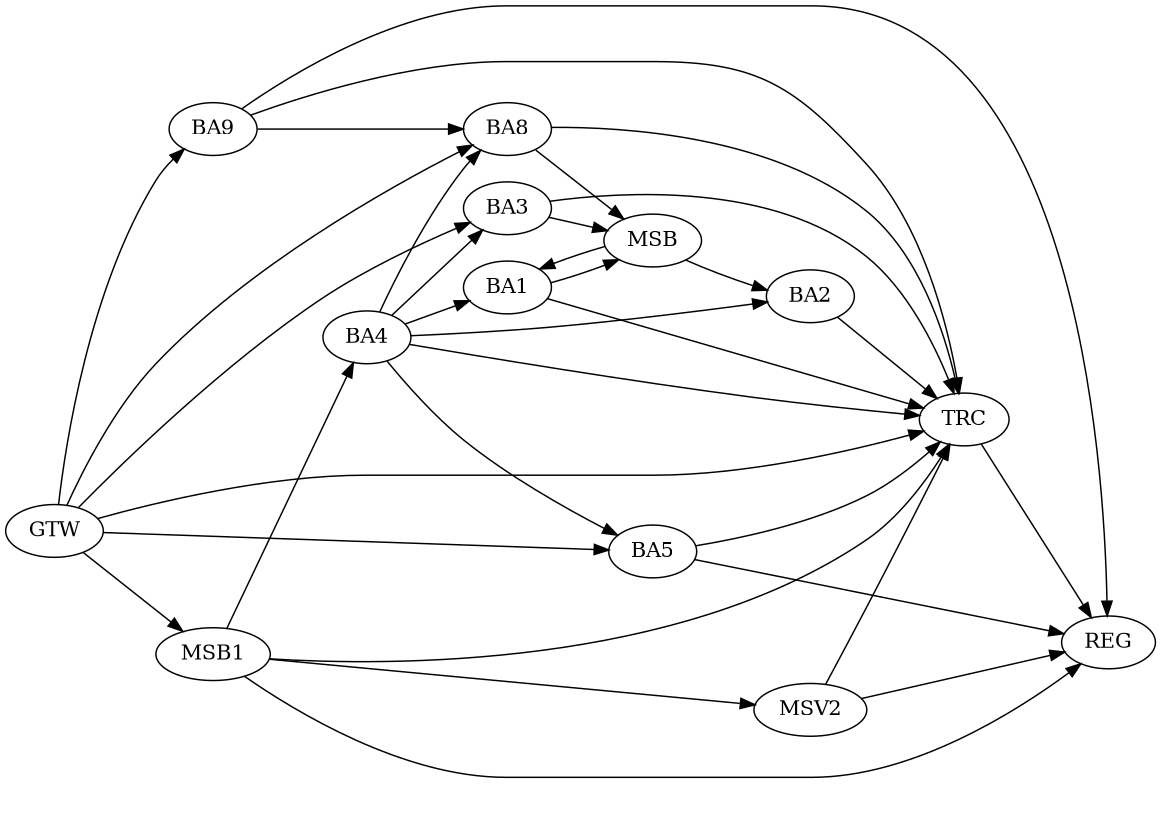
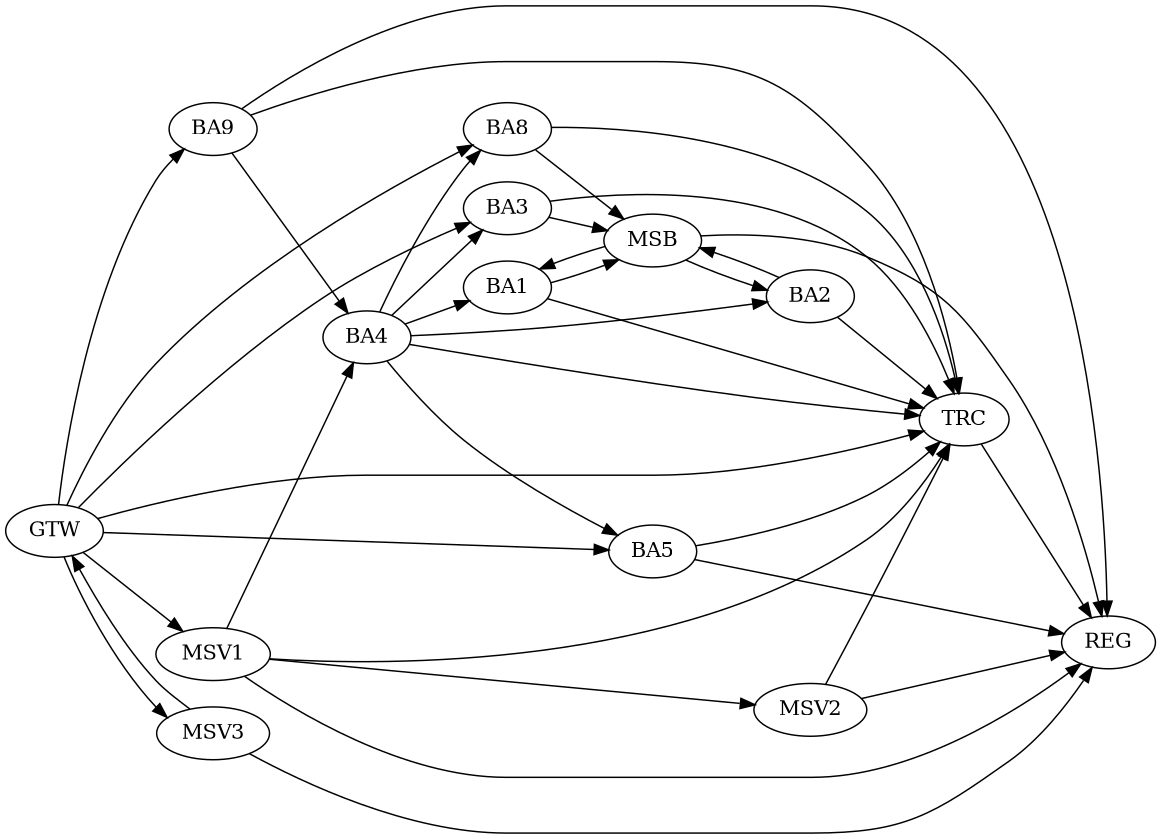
edge "BA9" -> "BA8": now "BA9" -> "BA4"
edge "BA2" -> "MSB": added
edge "MSB" -> "REG": added
node "MSB1": label "MSB1" -> "MSV1"
node "MSV3": added
